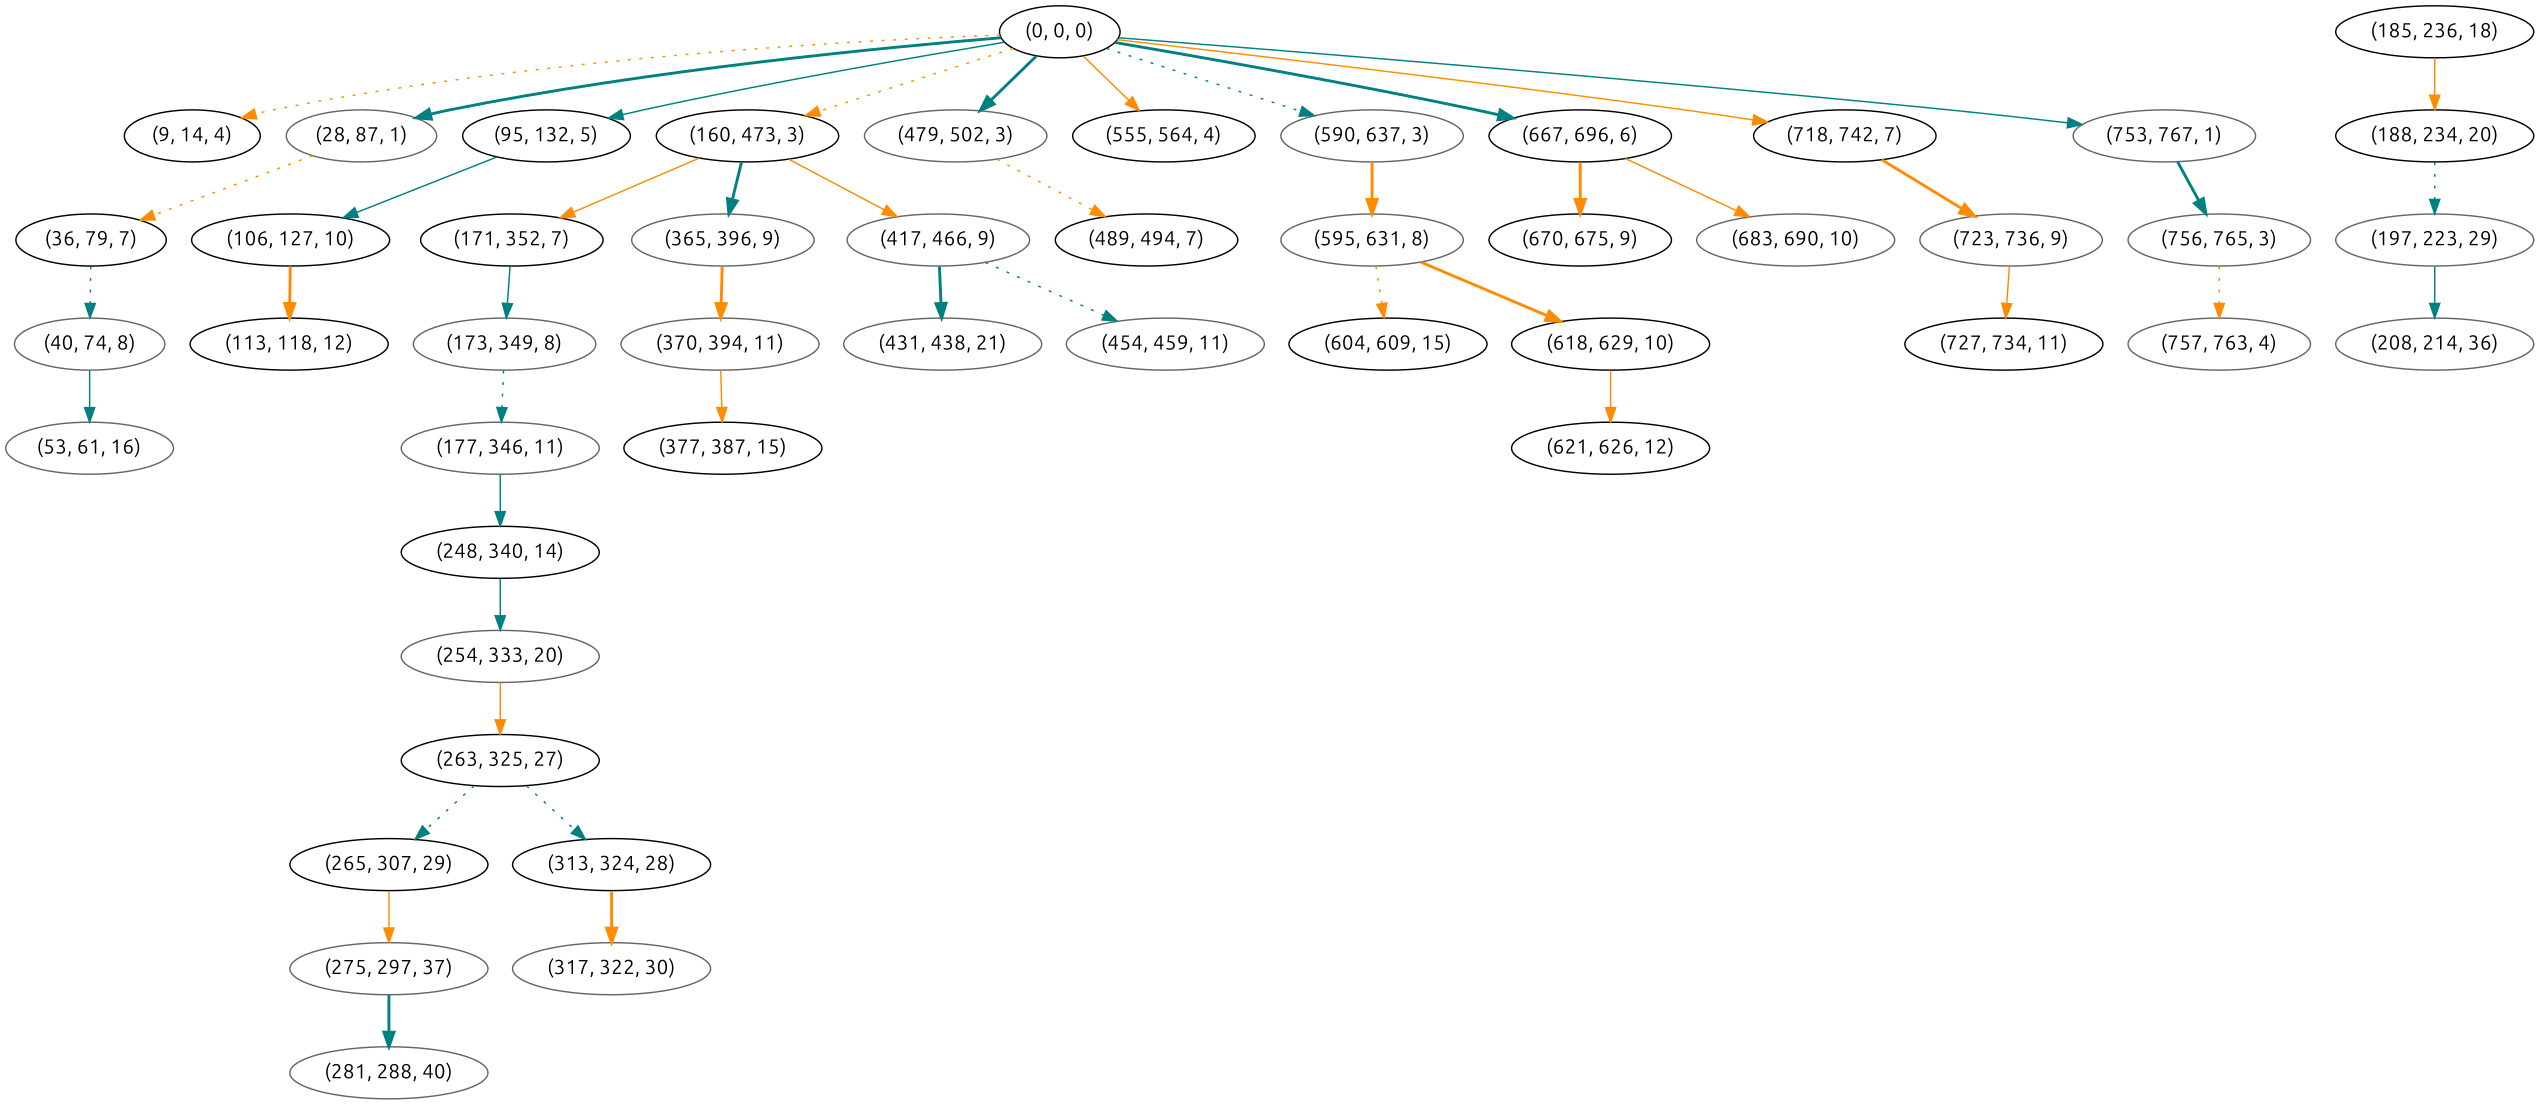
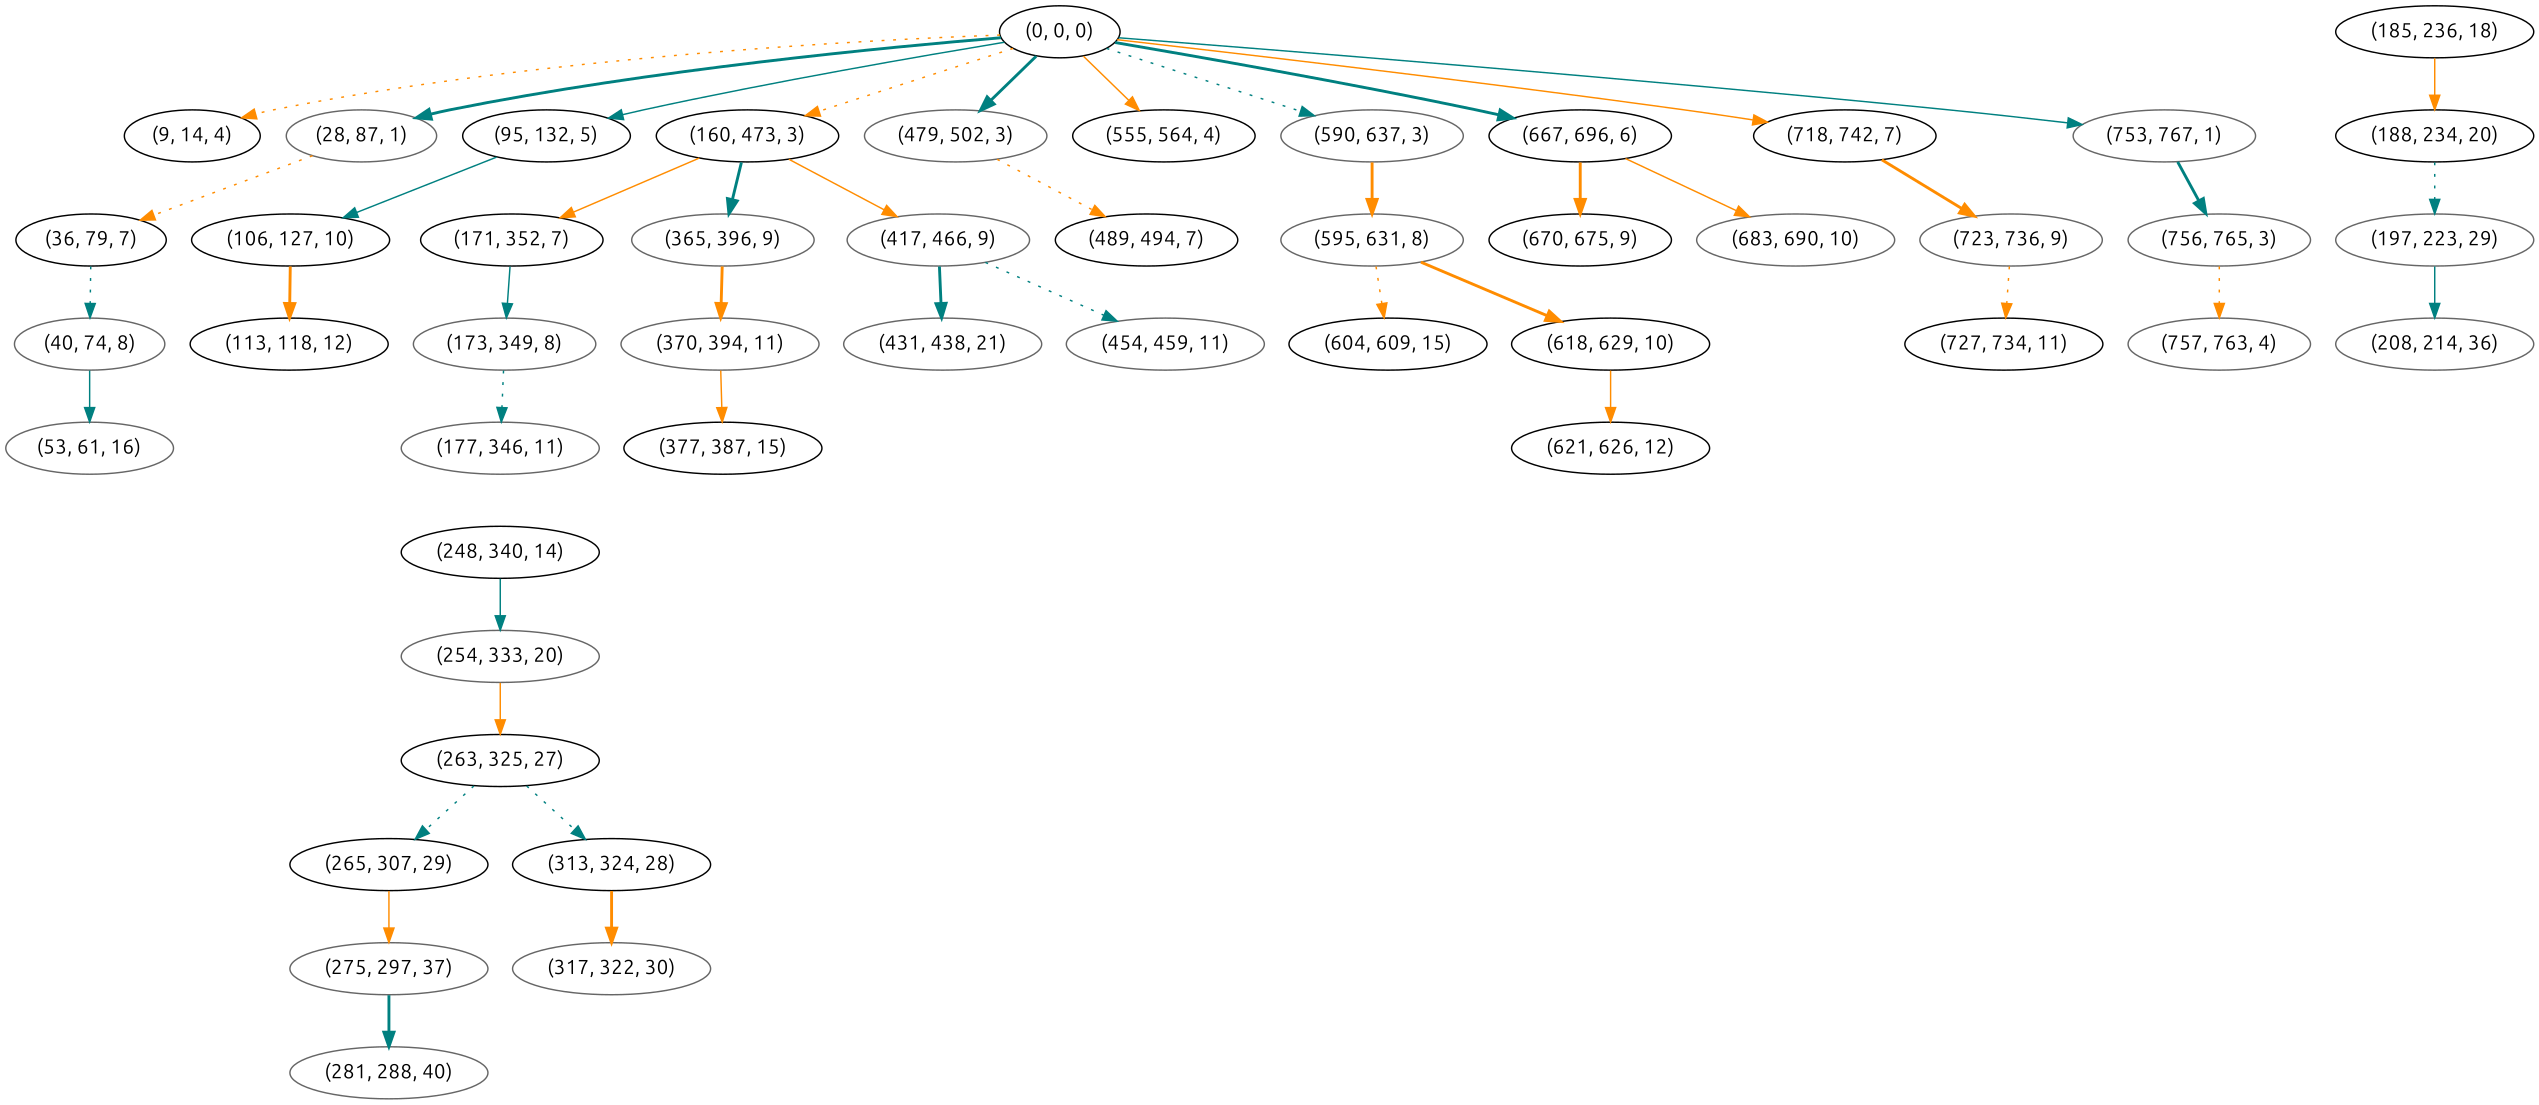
edge "(723, 736, 9)" -> "(727, 734, 11)": style solid -> dotted
edge "(177, 346, 11)" -> "(248, 340, 14)": removed
